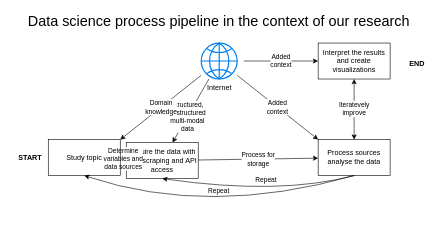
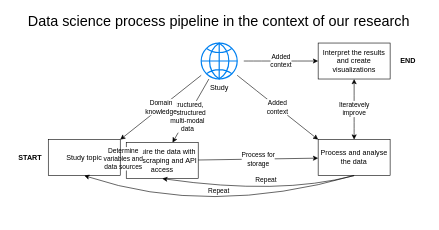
node "END": moved (417, 64) -> (408, 61)
node "Internet": label "Internet" -> "Study"
node "Process sources analyse the data": label "Process sources analyse the data" -> "Process and analyse the data"
